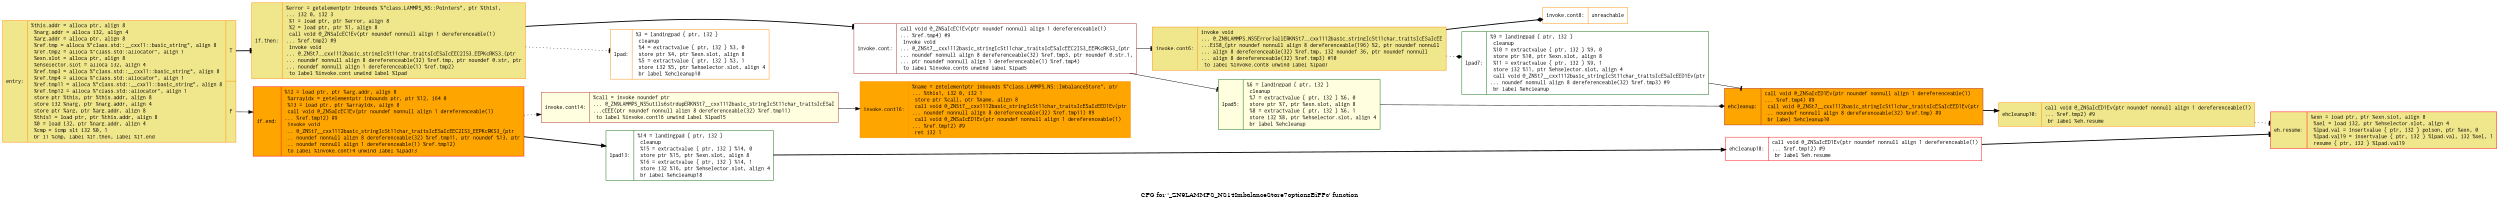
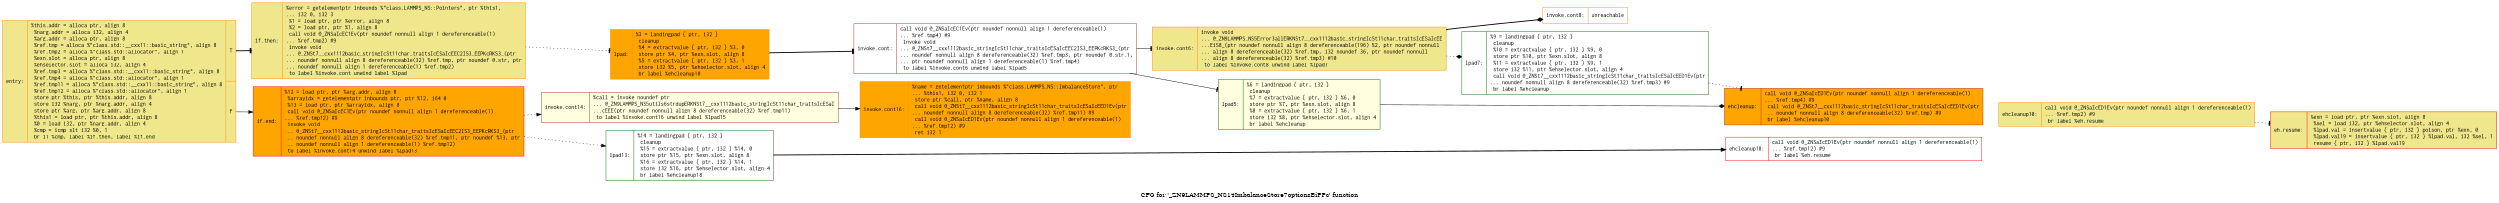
edge "if.then:" -> "invoke.cont:": now "lpad:" -> "invoke.cont:"
node "lpad:": fillcolor white -> orange
edge "lpad7:" -> "ehcleanup:": style solid -> dotted
edge "ehcleanup:" -> "ehcleanup10:": removed
edge "ehcleanup18:" -> "eh.resume:": removed
edge "if.end:" -> "lpad13:": style bold -> dotted
